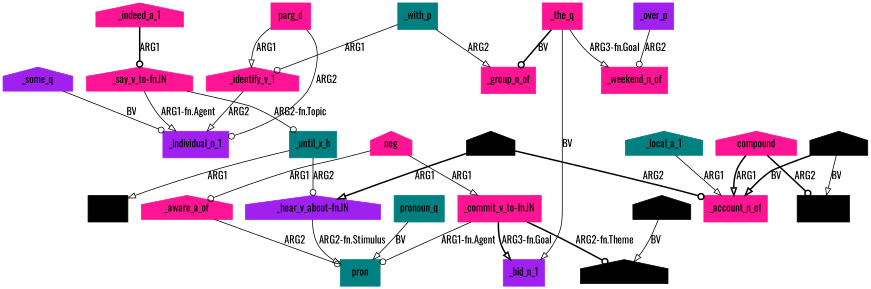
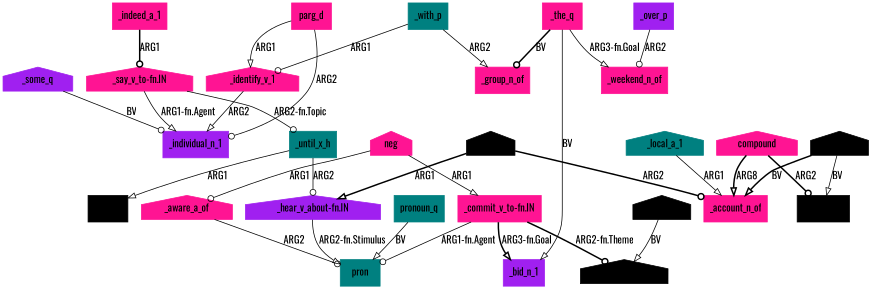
node "_indeed_a_1": shape house -> box
edge "compound" -> "_account_n_of": label "ARG1" -> "ARG8"
